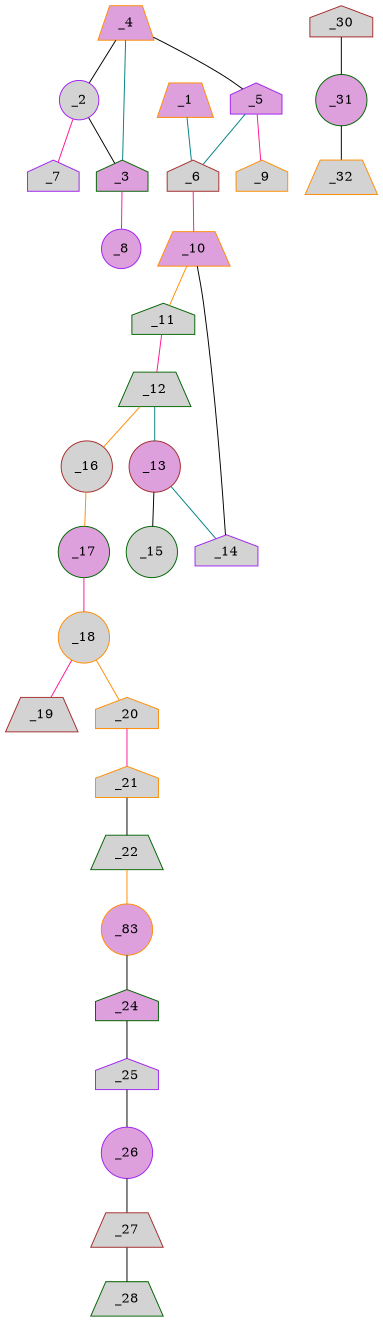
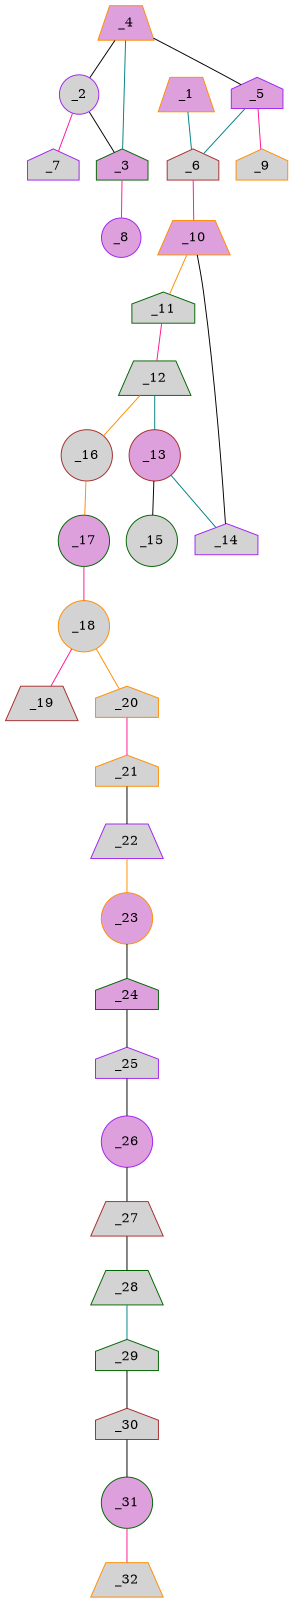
edge "_31" -- "_32": color black -> deeppink
node "_22": color darkgreen -> purple
node "_83": label "_83" -> "_23"
node "_29": added
